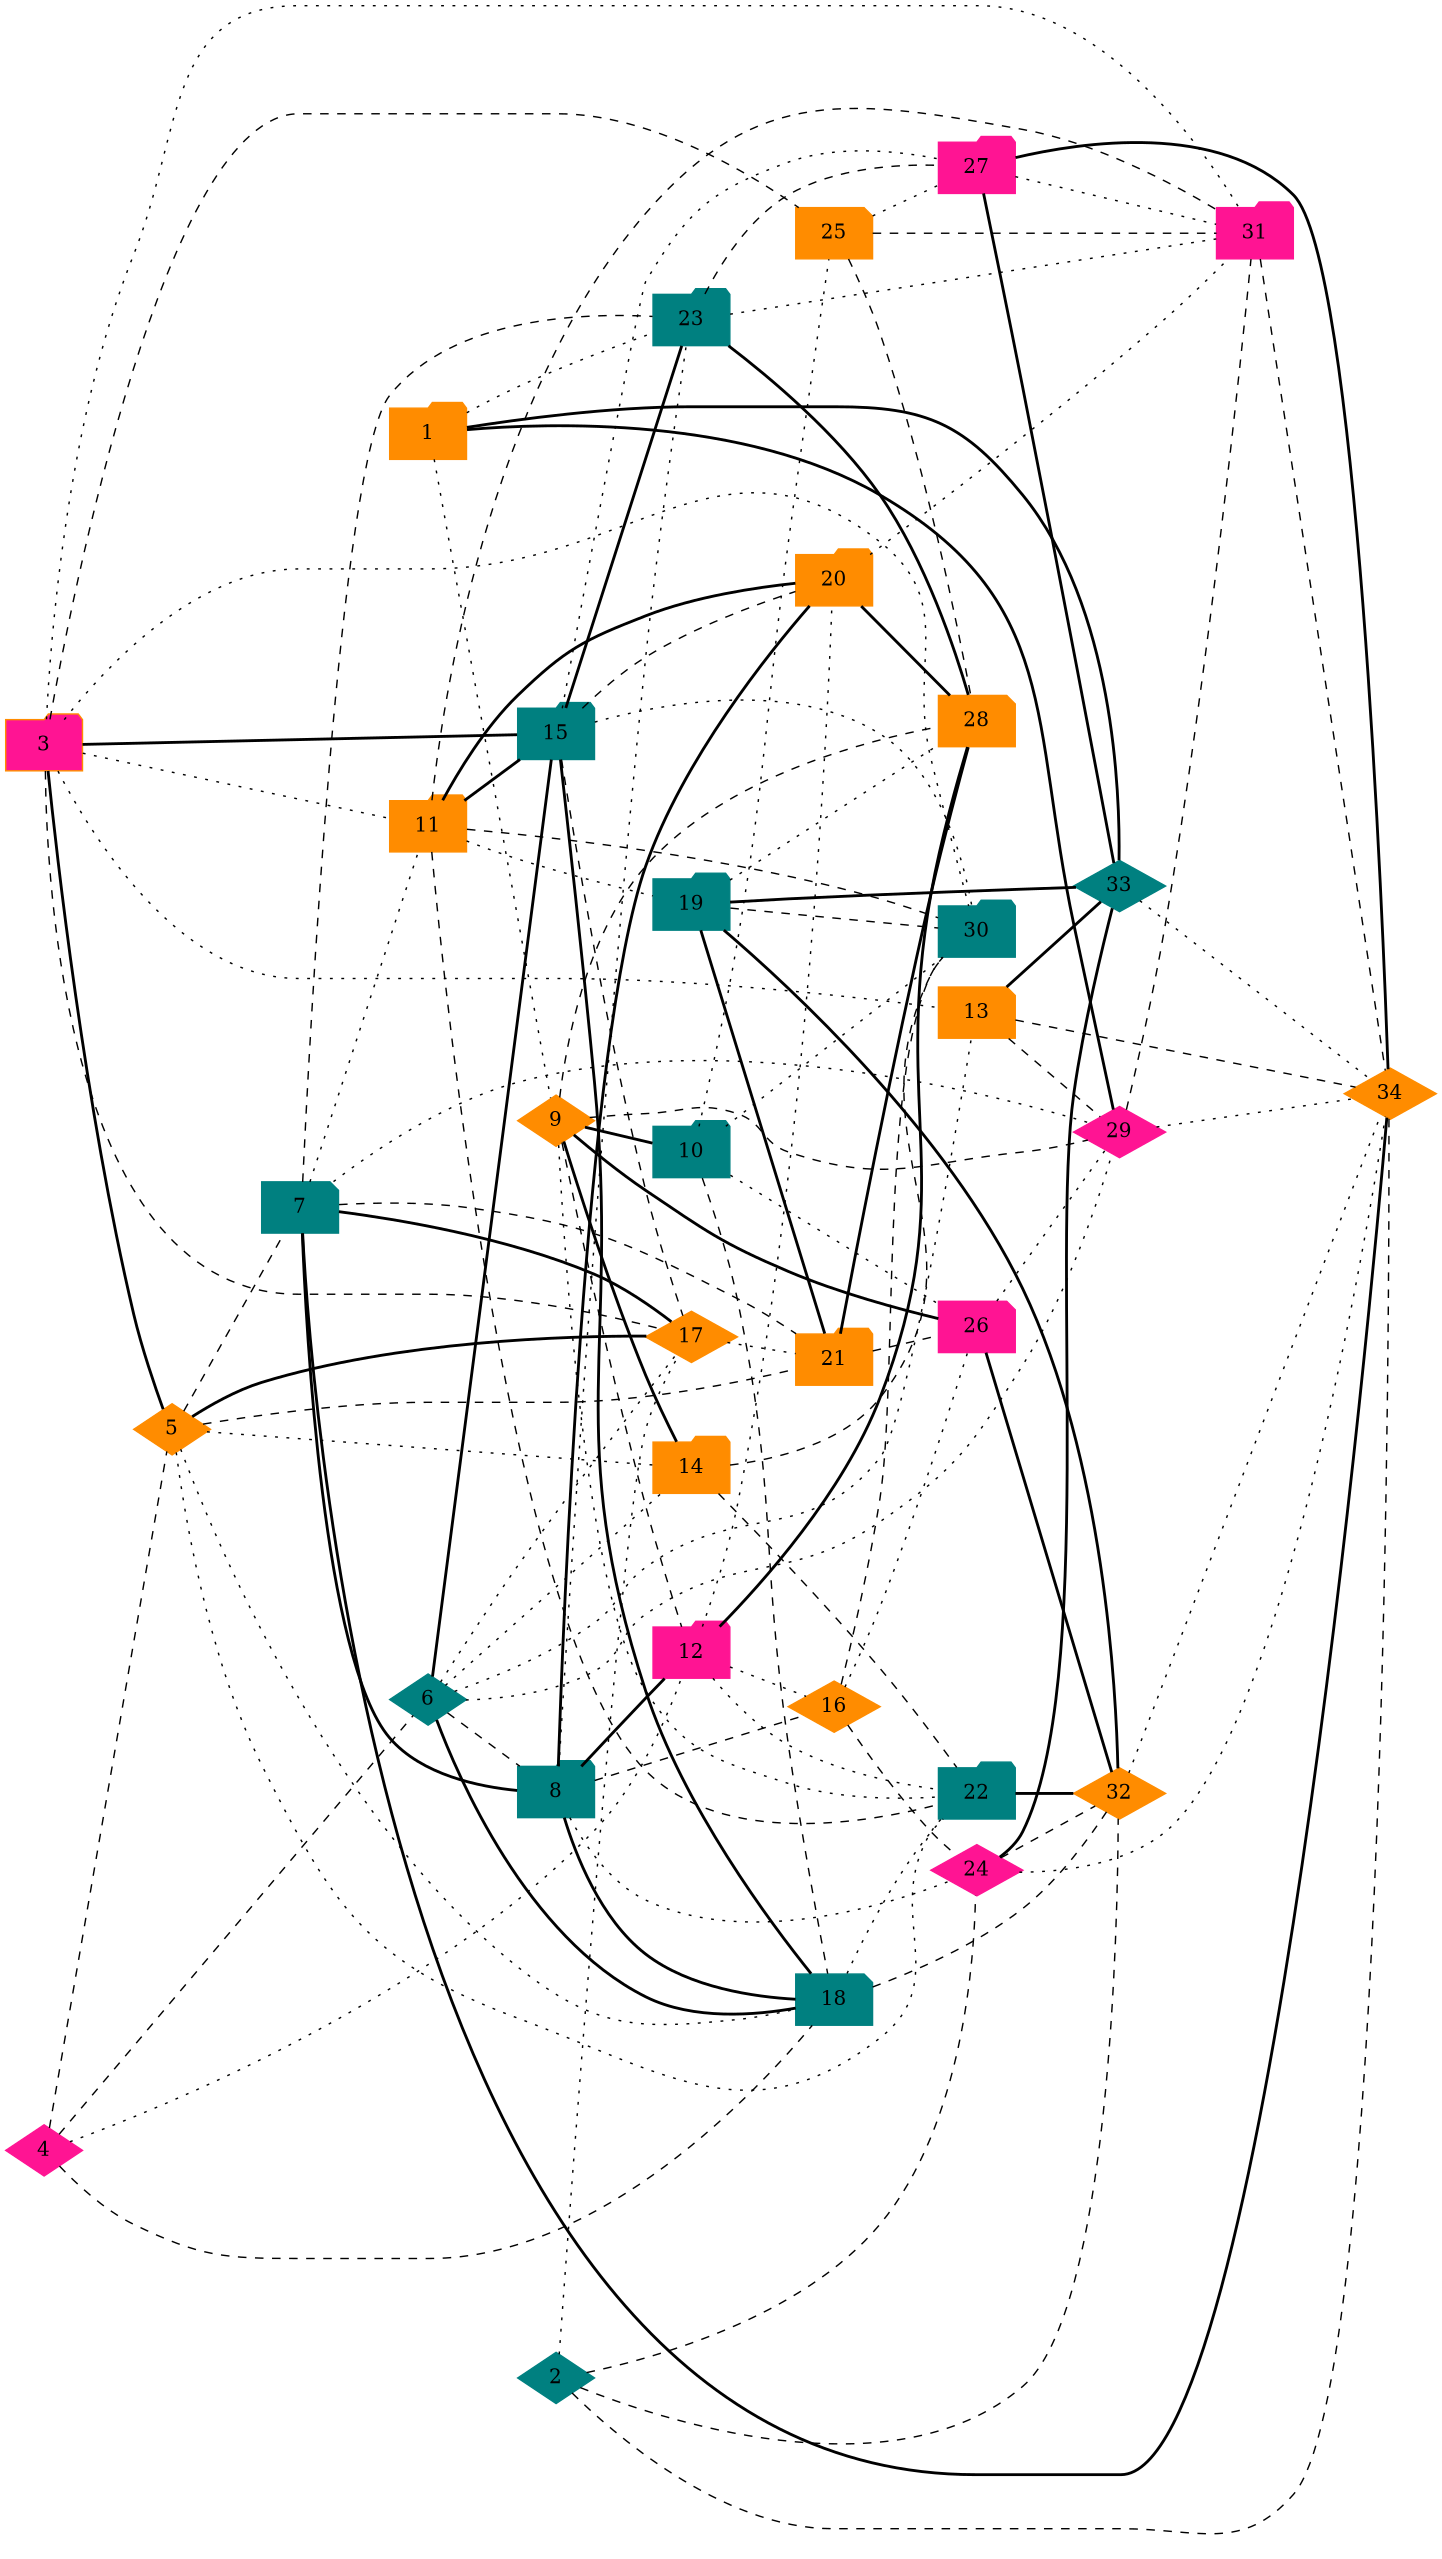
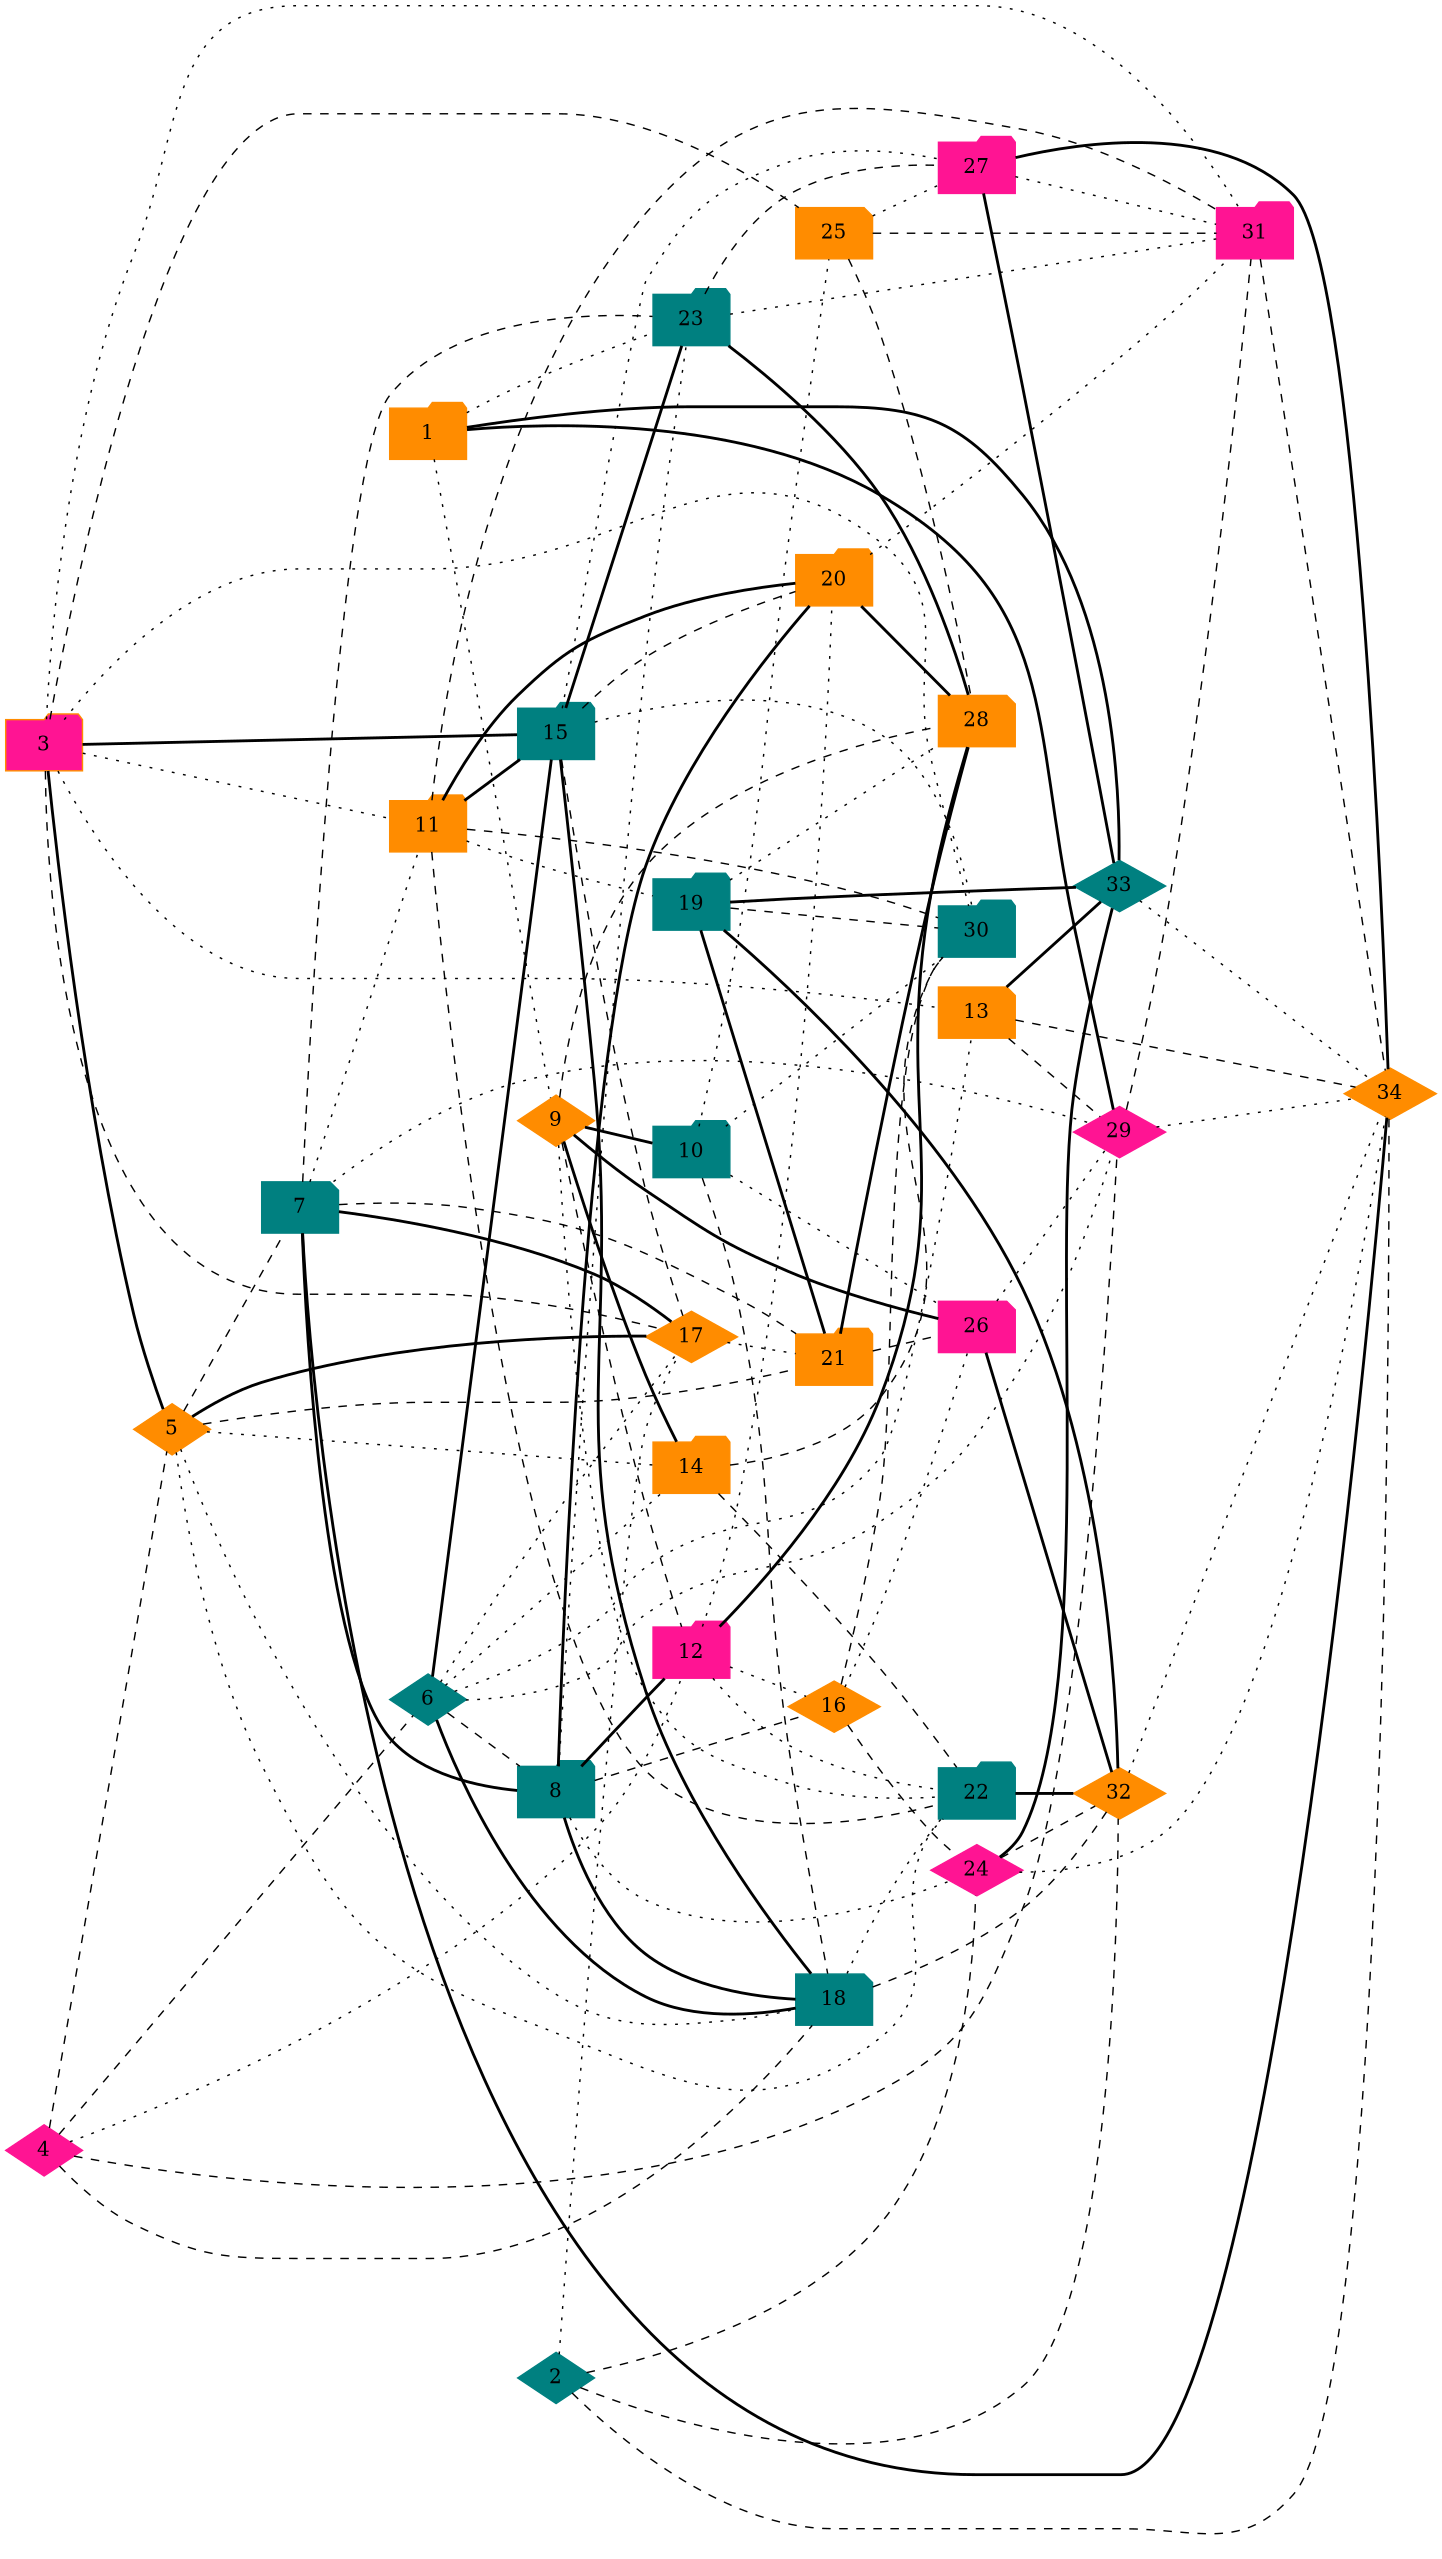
edge "9" -- "29": now "4" -- "29"
